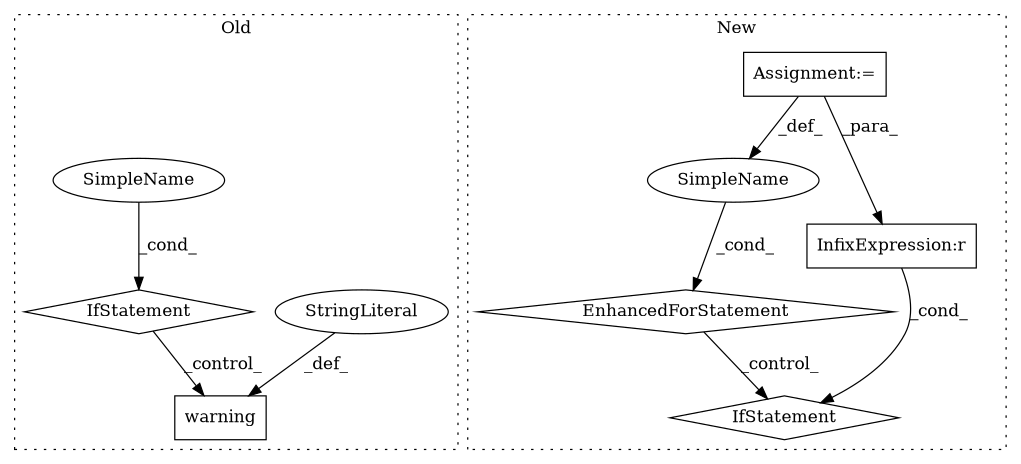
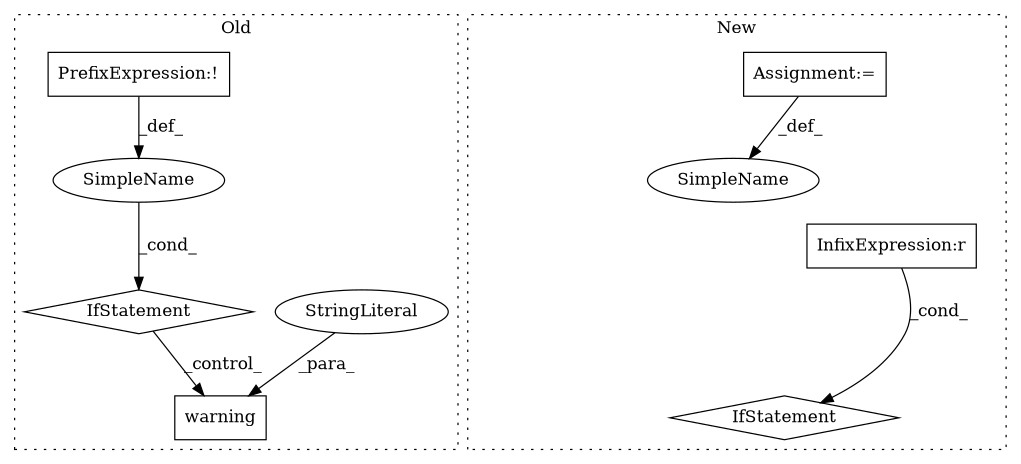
node "PrefixExpression:!": added
edge "Assignment:=" -> "InfixExpression:r": removed, label "_para_"
node "EnhancedForStatement": removed
edge "StringLiteral" -> "warning": label "_def_" -> "_para_"
